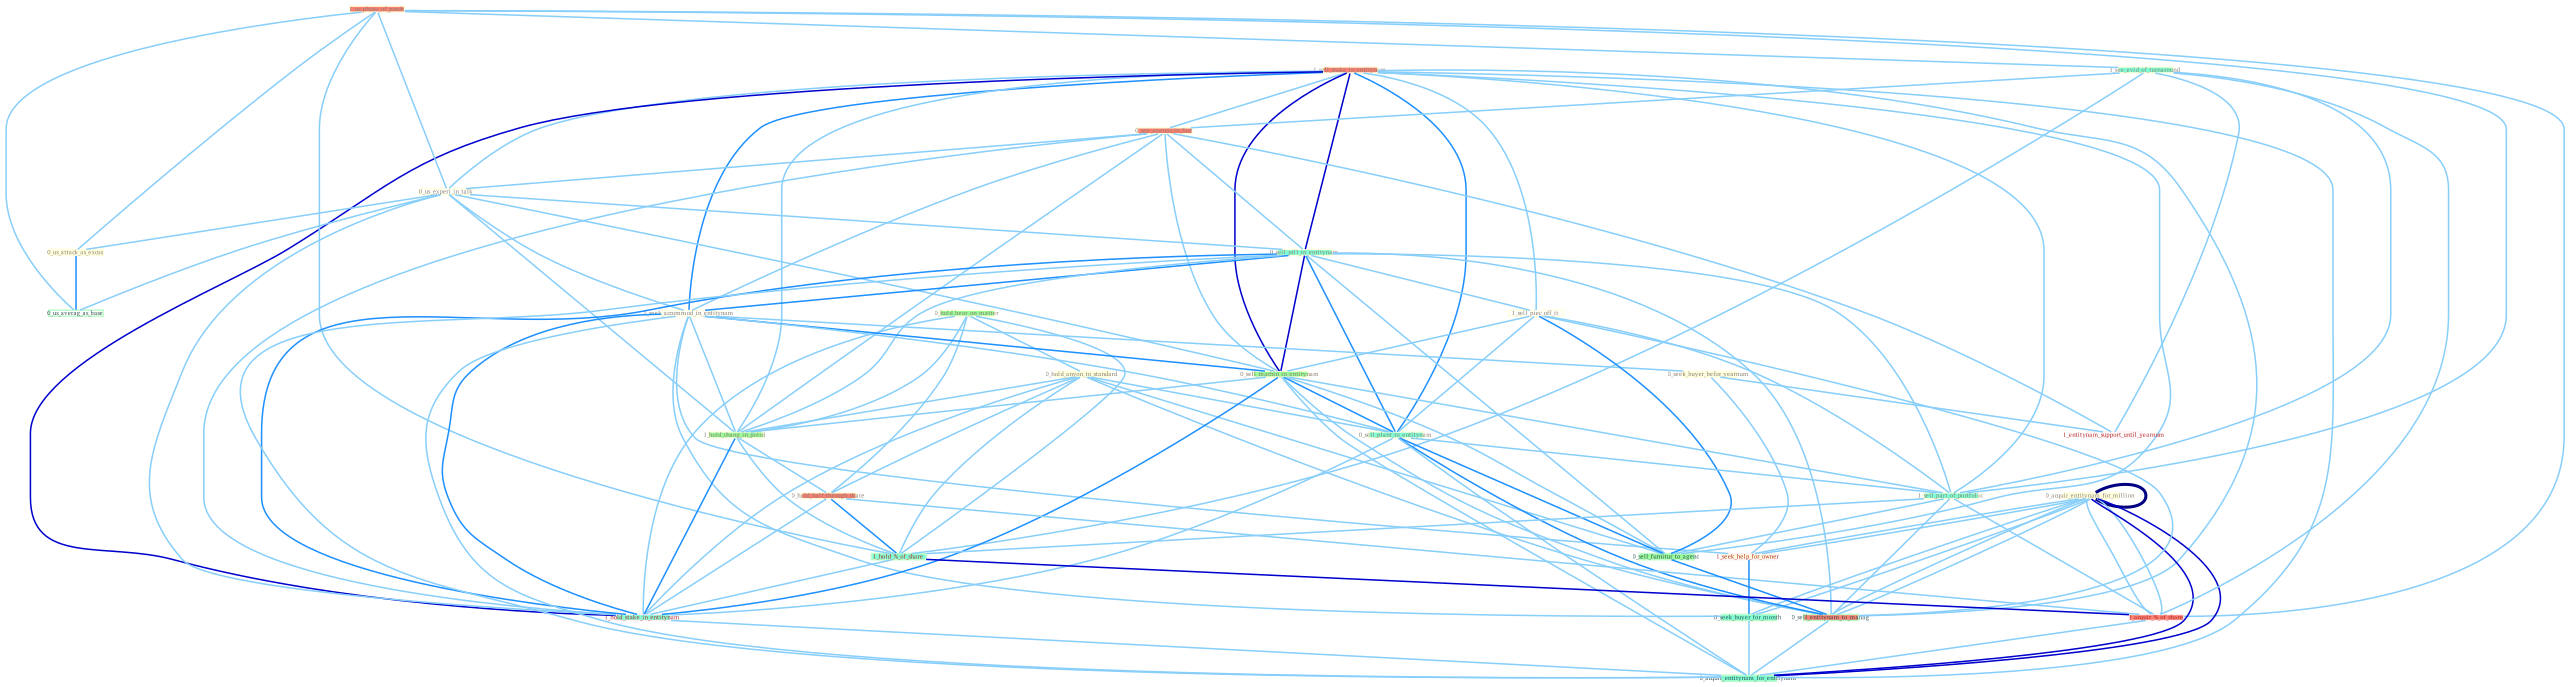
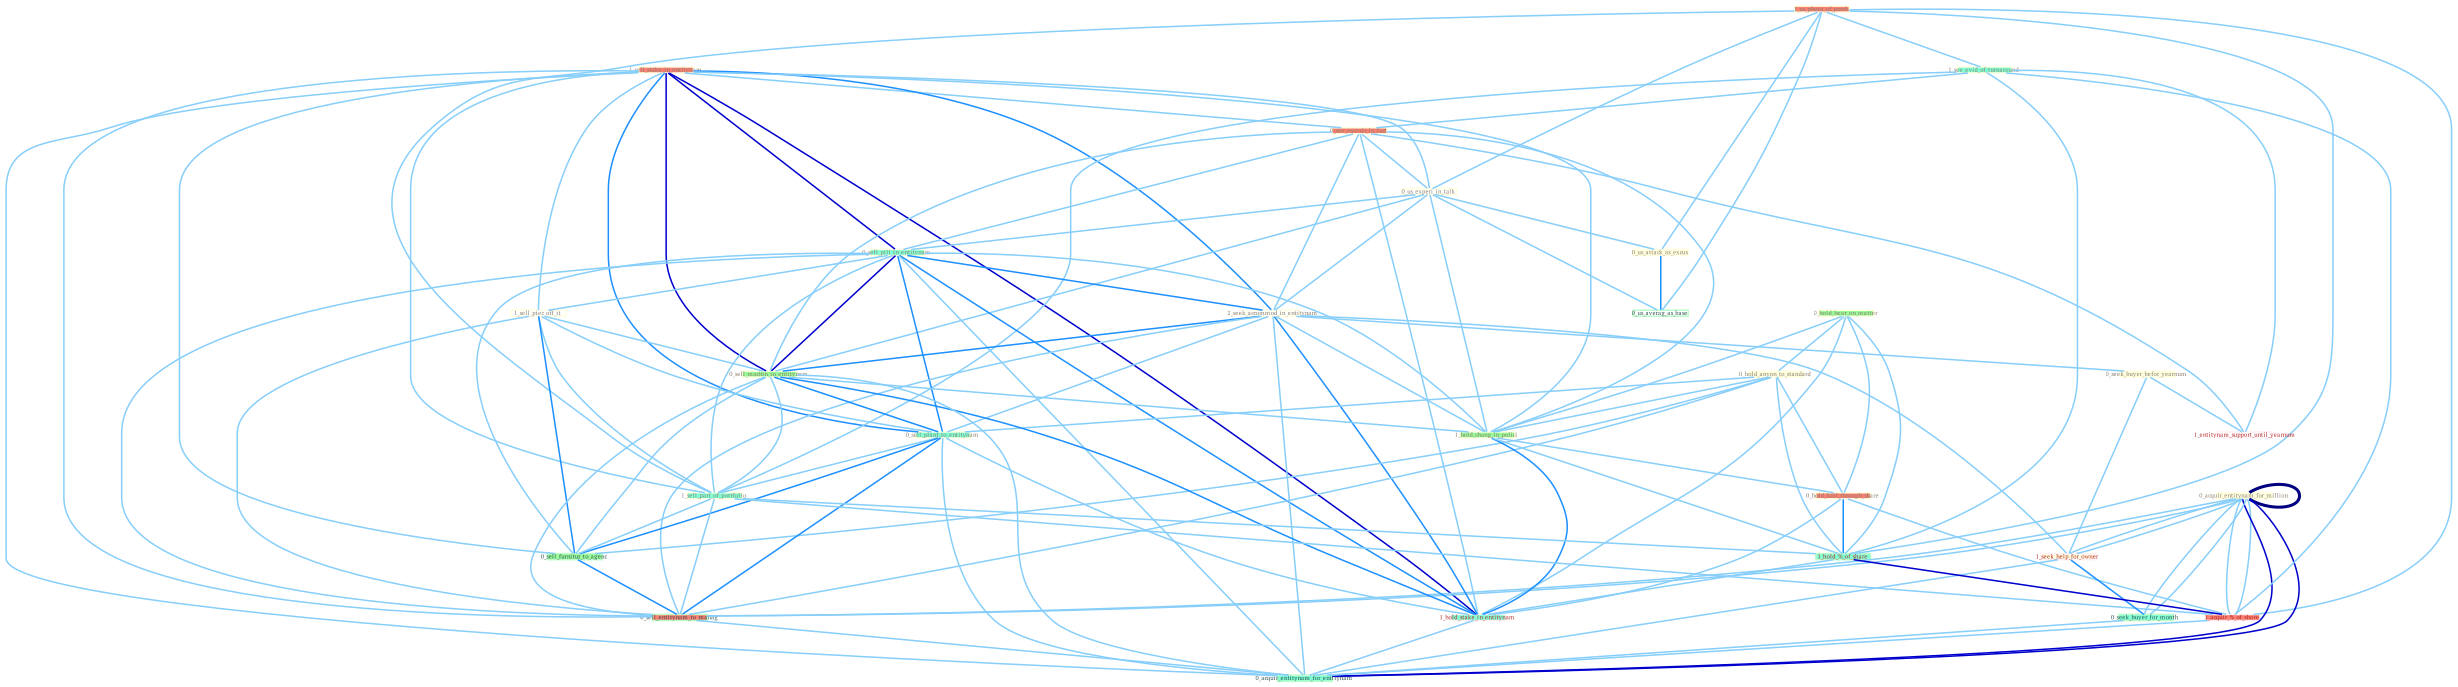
edge "0_hold_anyon_to_standard" -- "1_hold_stake_in_entitynam": removed
edge "0_us_experi_in_talk" -- "1_hold_stake_in_entitynam": removed
edge "2_seek_accommod_in_entitynam" -- "0_seek_buyer_for_month": now "2_seek_accommod_in_entitynam" -- "0_sell_entitynam_to_manag"
edge "1_seek_help_for_owner" -- "0_acquir_entitynam_for_entitynam": added
